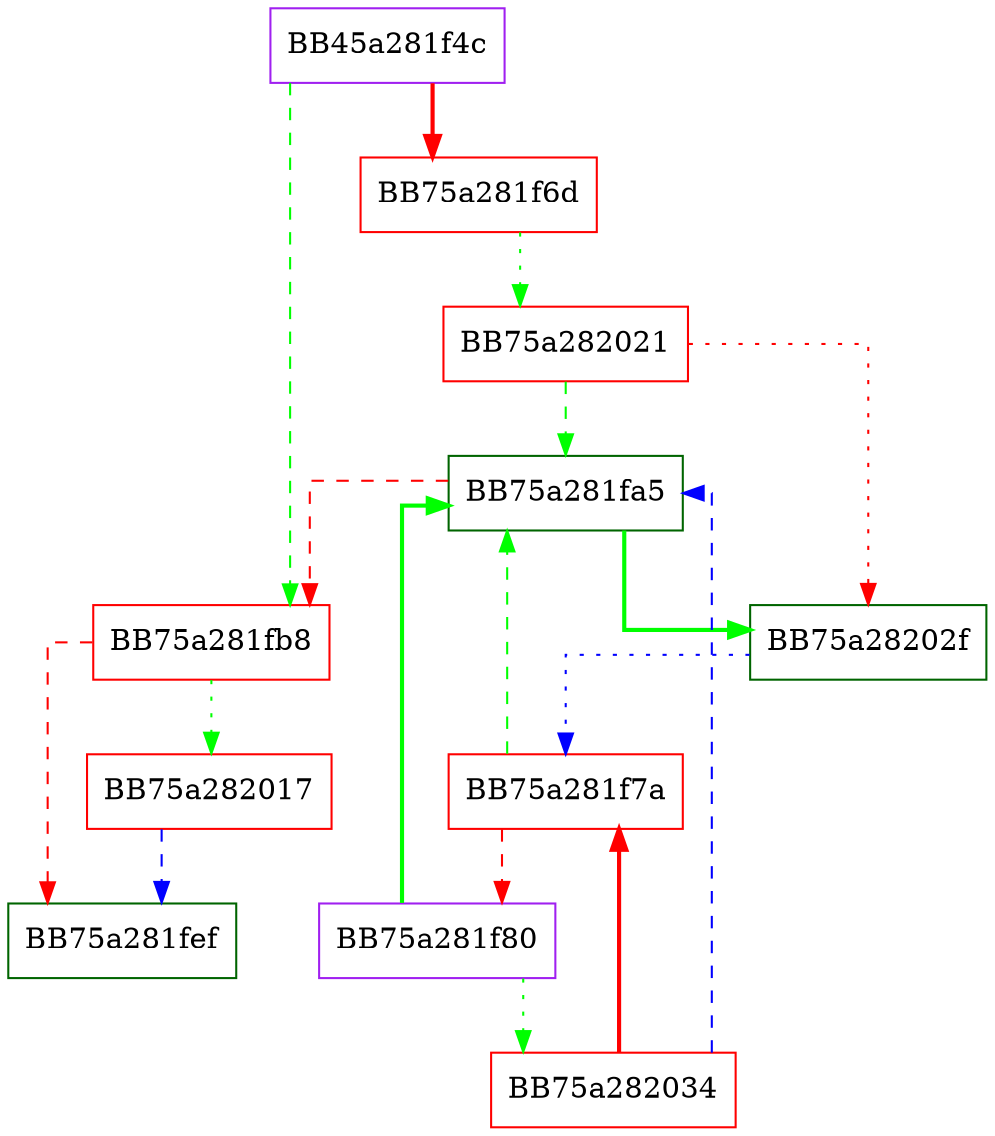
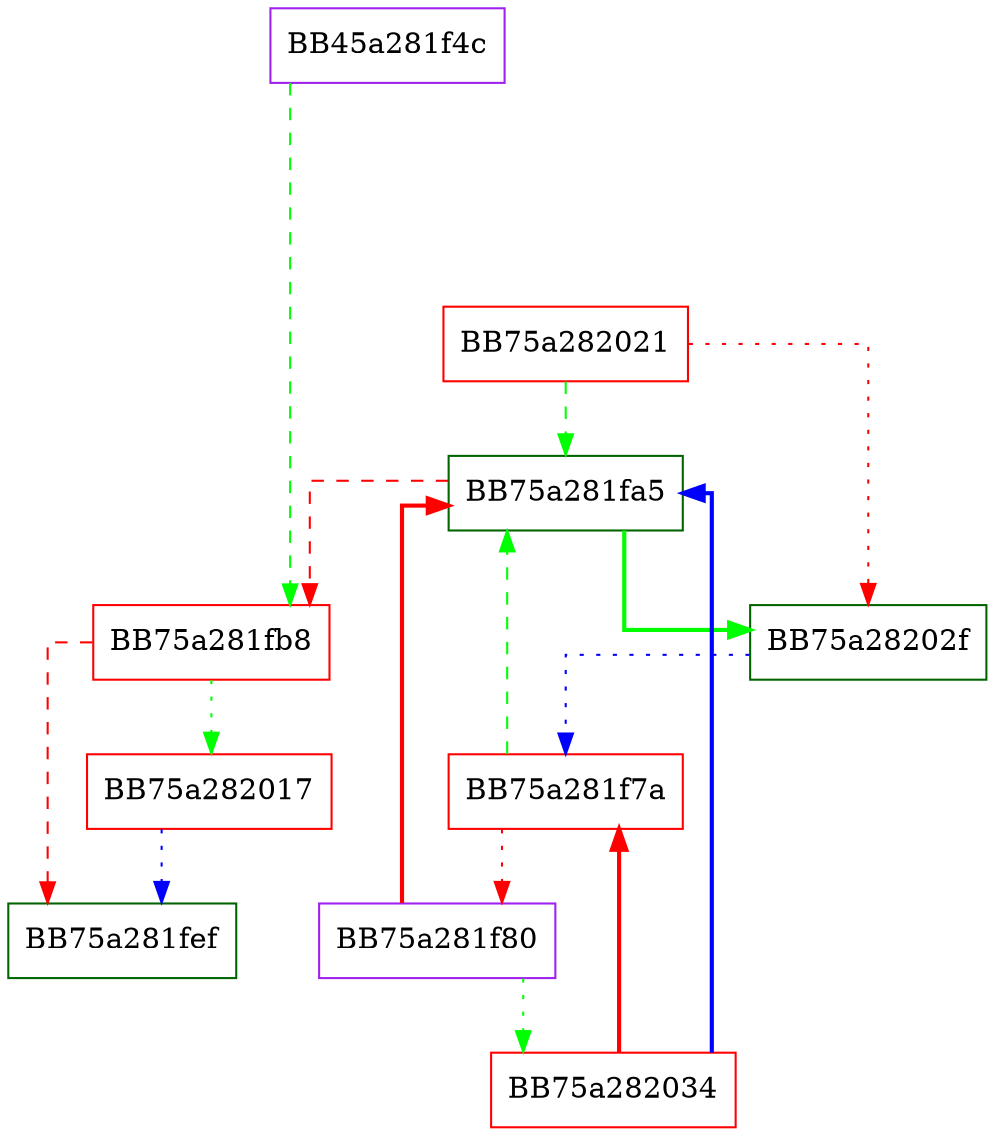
node "BB75a281f6d": removed
edge "BB75a281f80" -> "BB75a281fa5": color green -> red
edge "BB75a282034" -> "BB75a281fa5": style dashed -> bold
edge "BB75a282017" -> "BB75a281fef": style dashed -> dotted
edge "BB75a281f7a" -> "BB75a281f80": style dashed -> dotted
